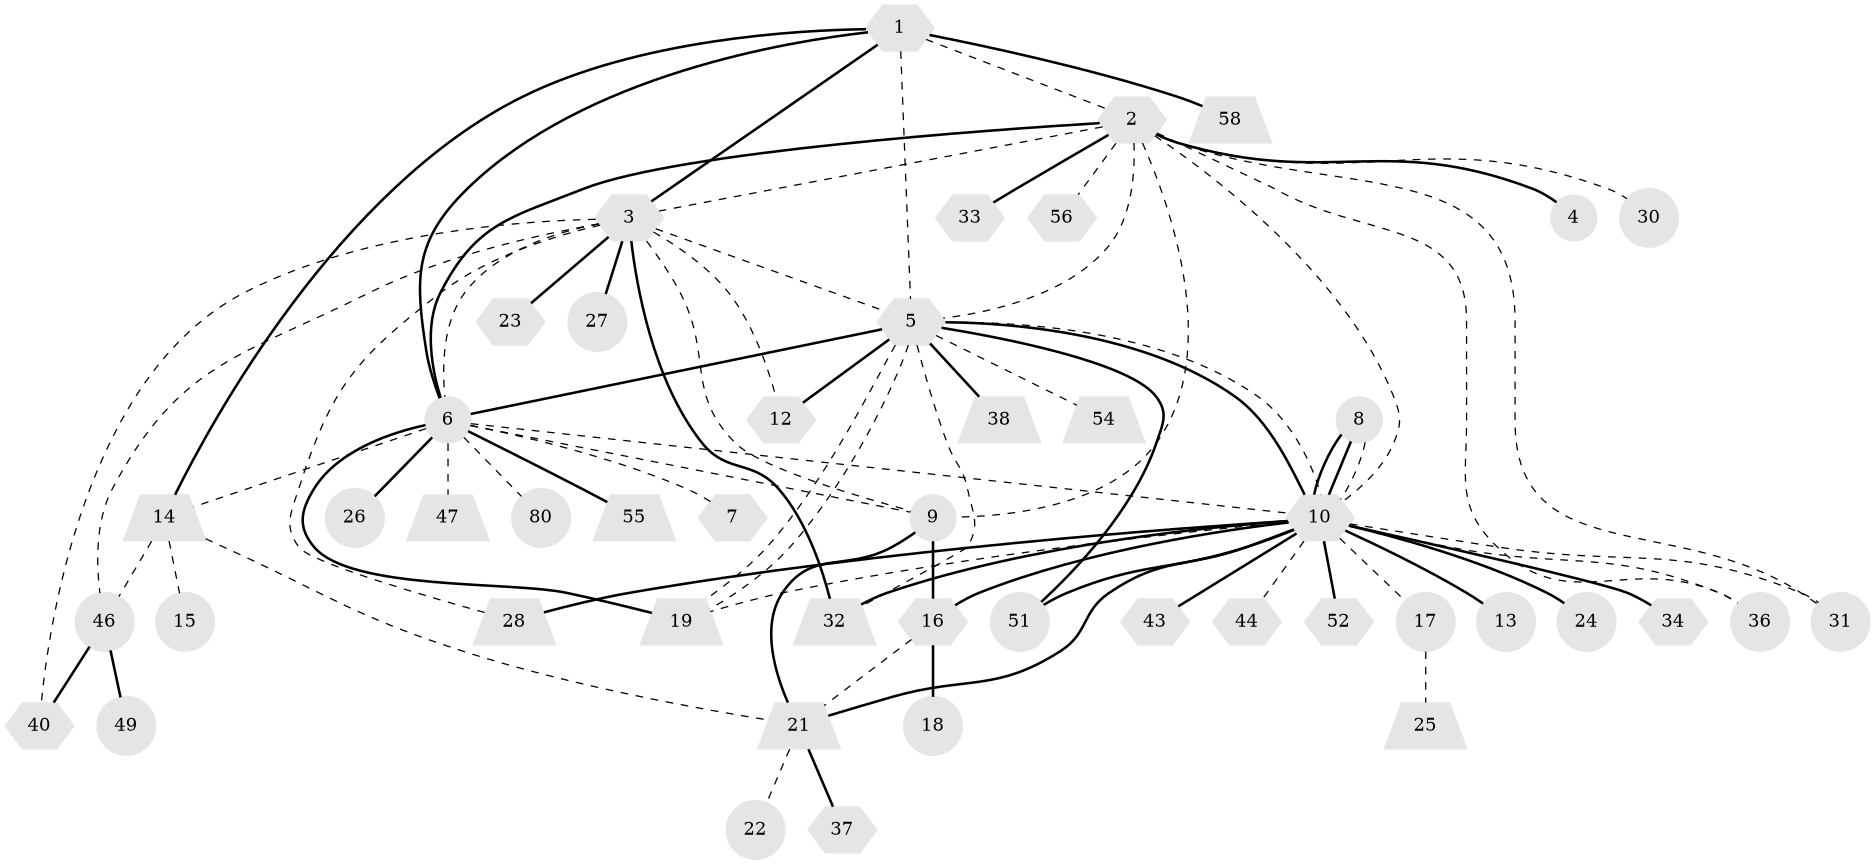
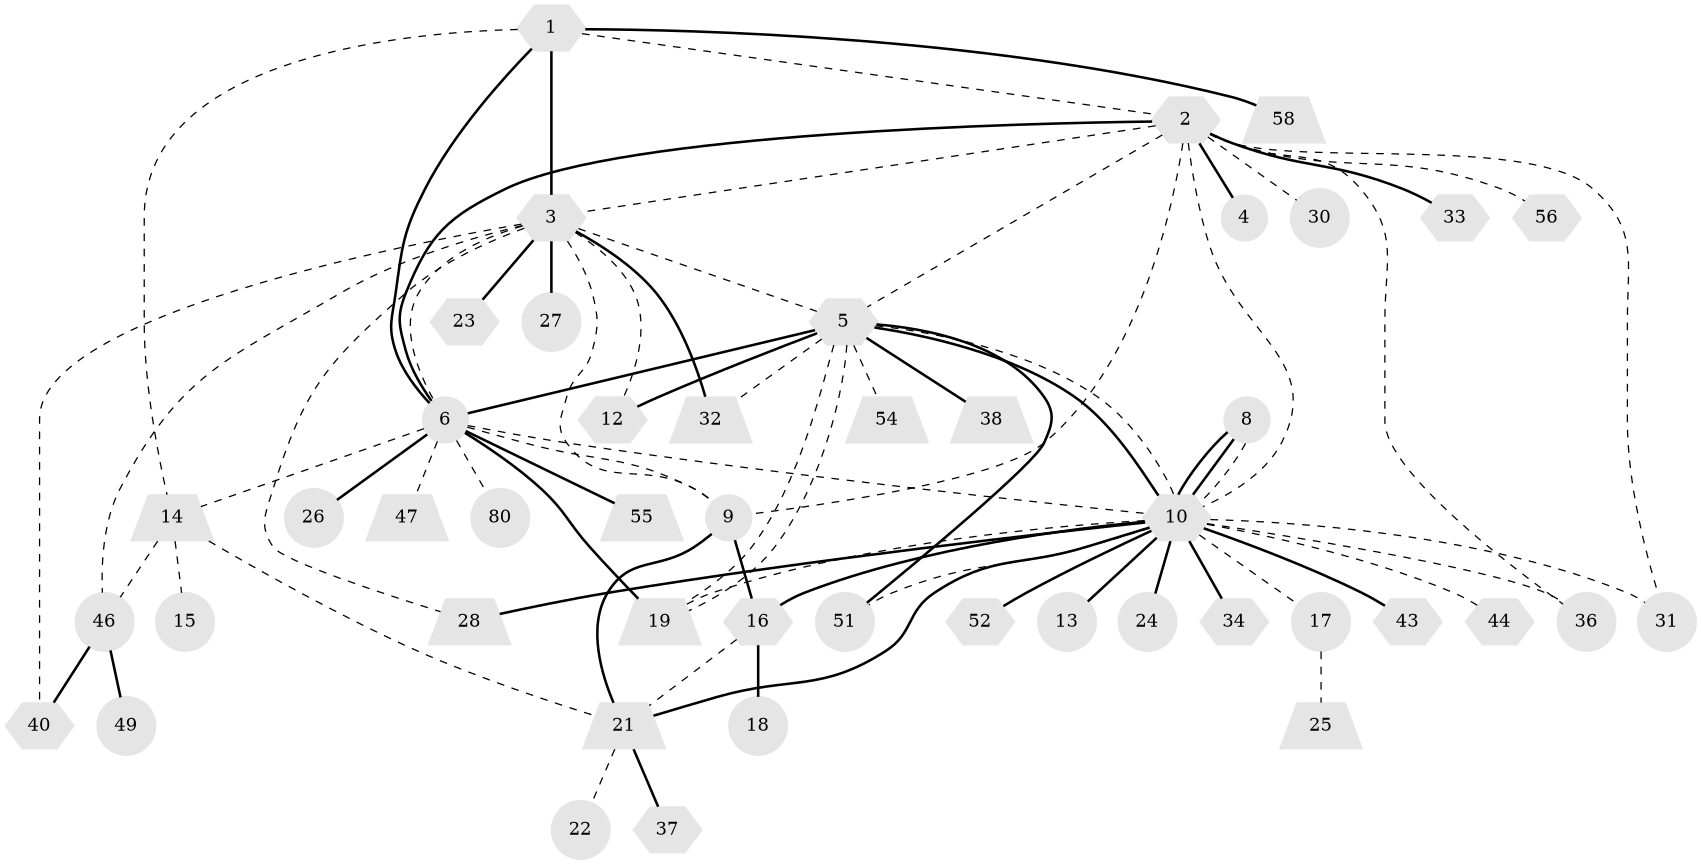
edge "1" -- "14": style bold -> dashed
edge "1" -- "5": removed
node "7": removed
edge "10" -- "32": removed
edge "10" -- "51": style bold -> dashed
